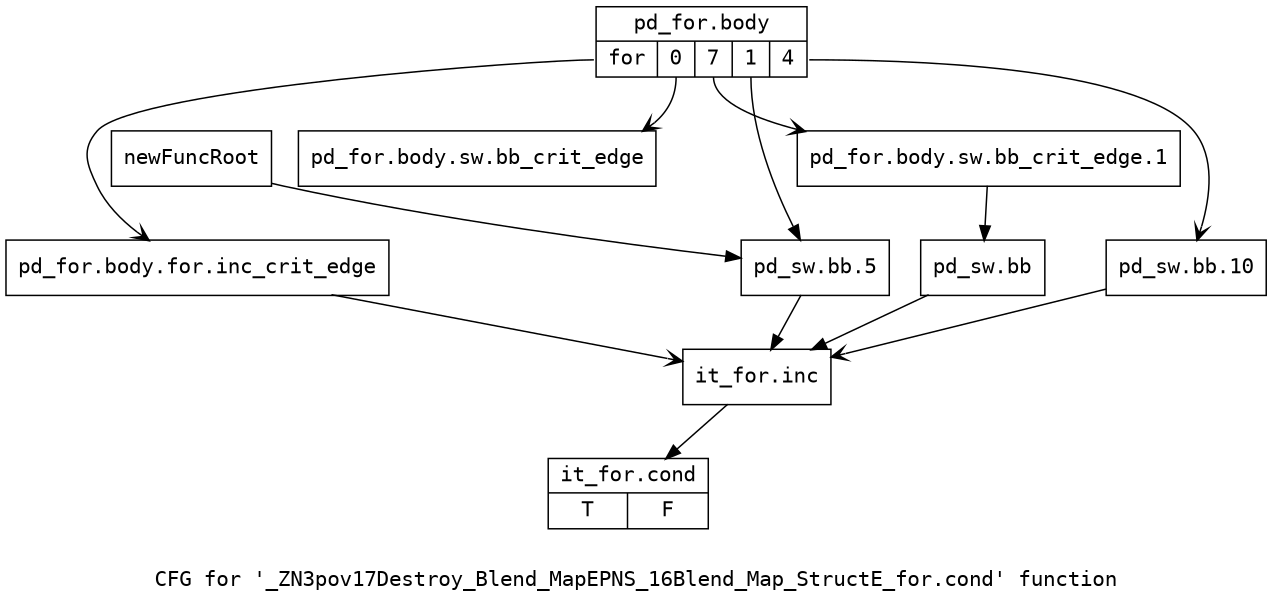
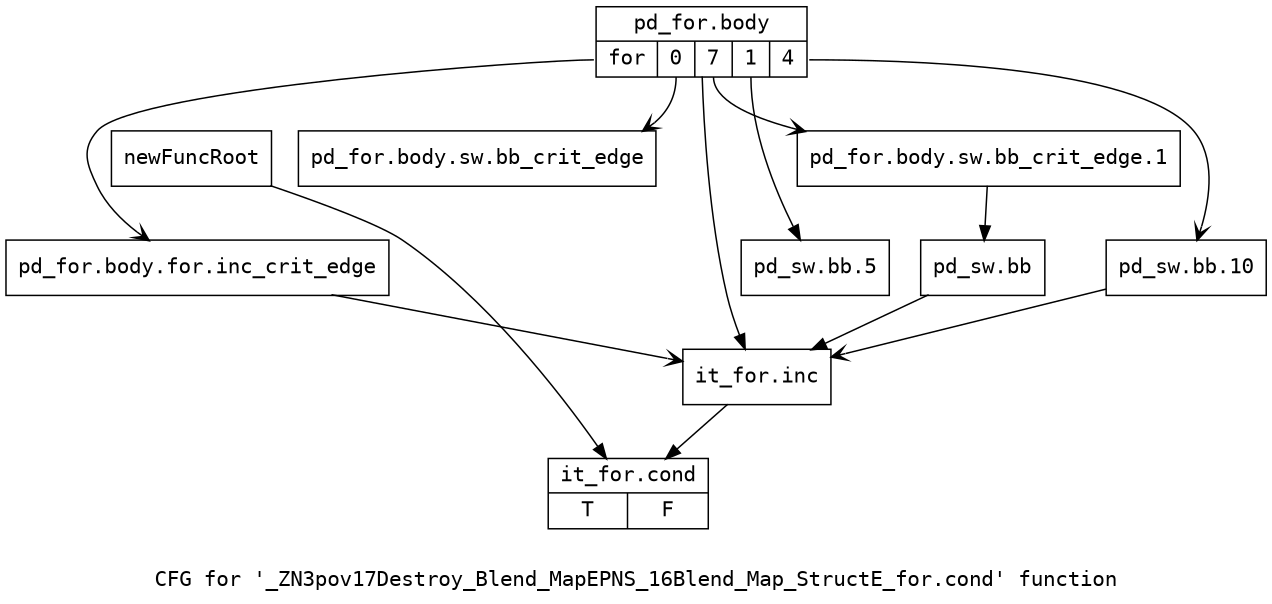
edge "newFuncRoot" -> "pd_sw.bb.5": now "newFuncRoot" -> "it_for.cond"
edge "pd_sw.bb.5" -> "it_for.inc": now "pd_for.body" -> "it_for.inc"
